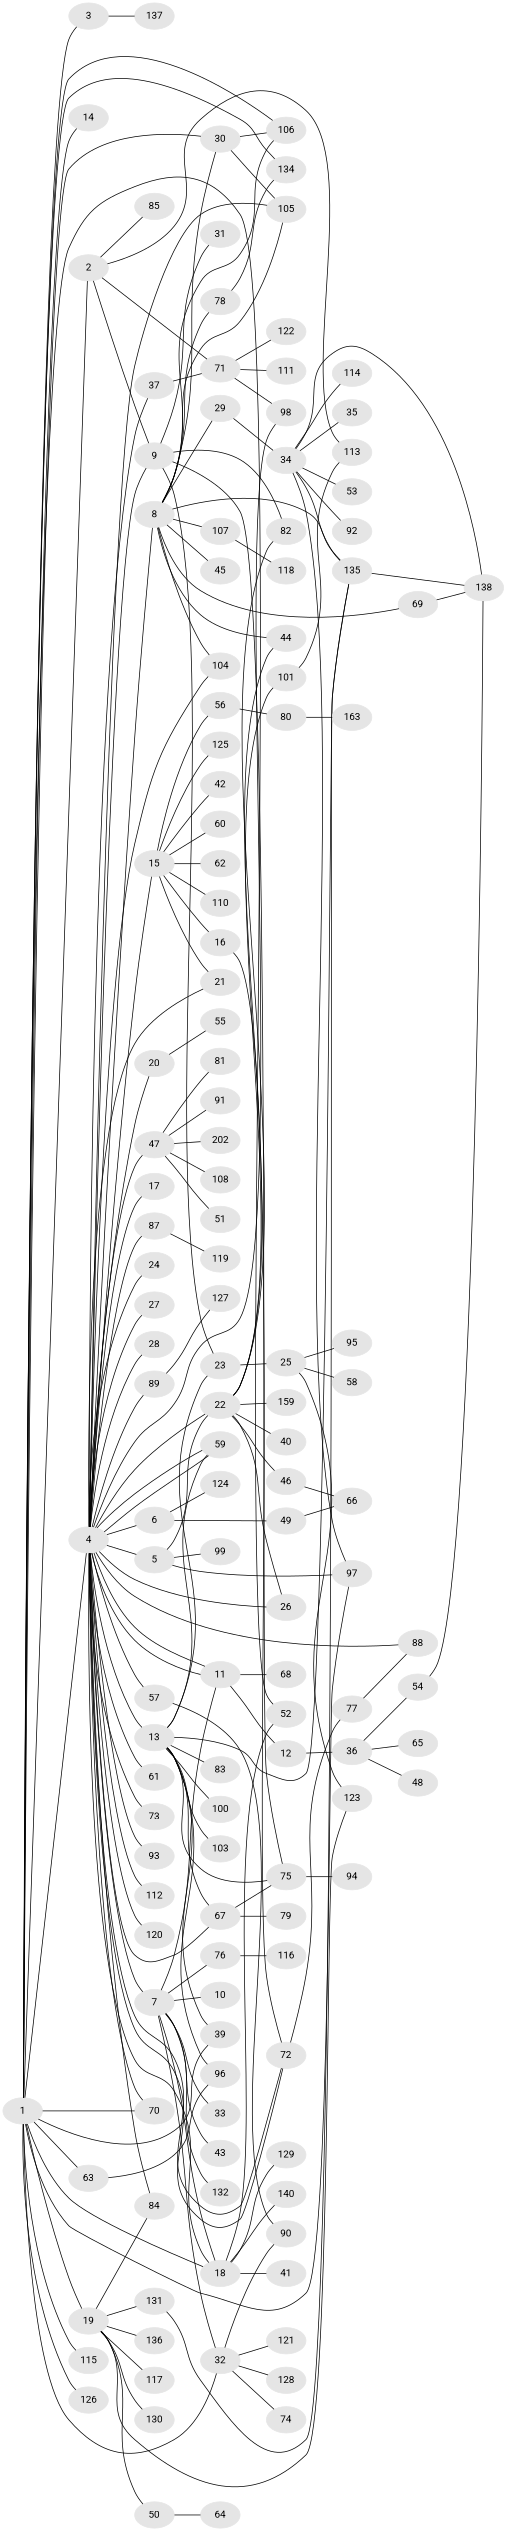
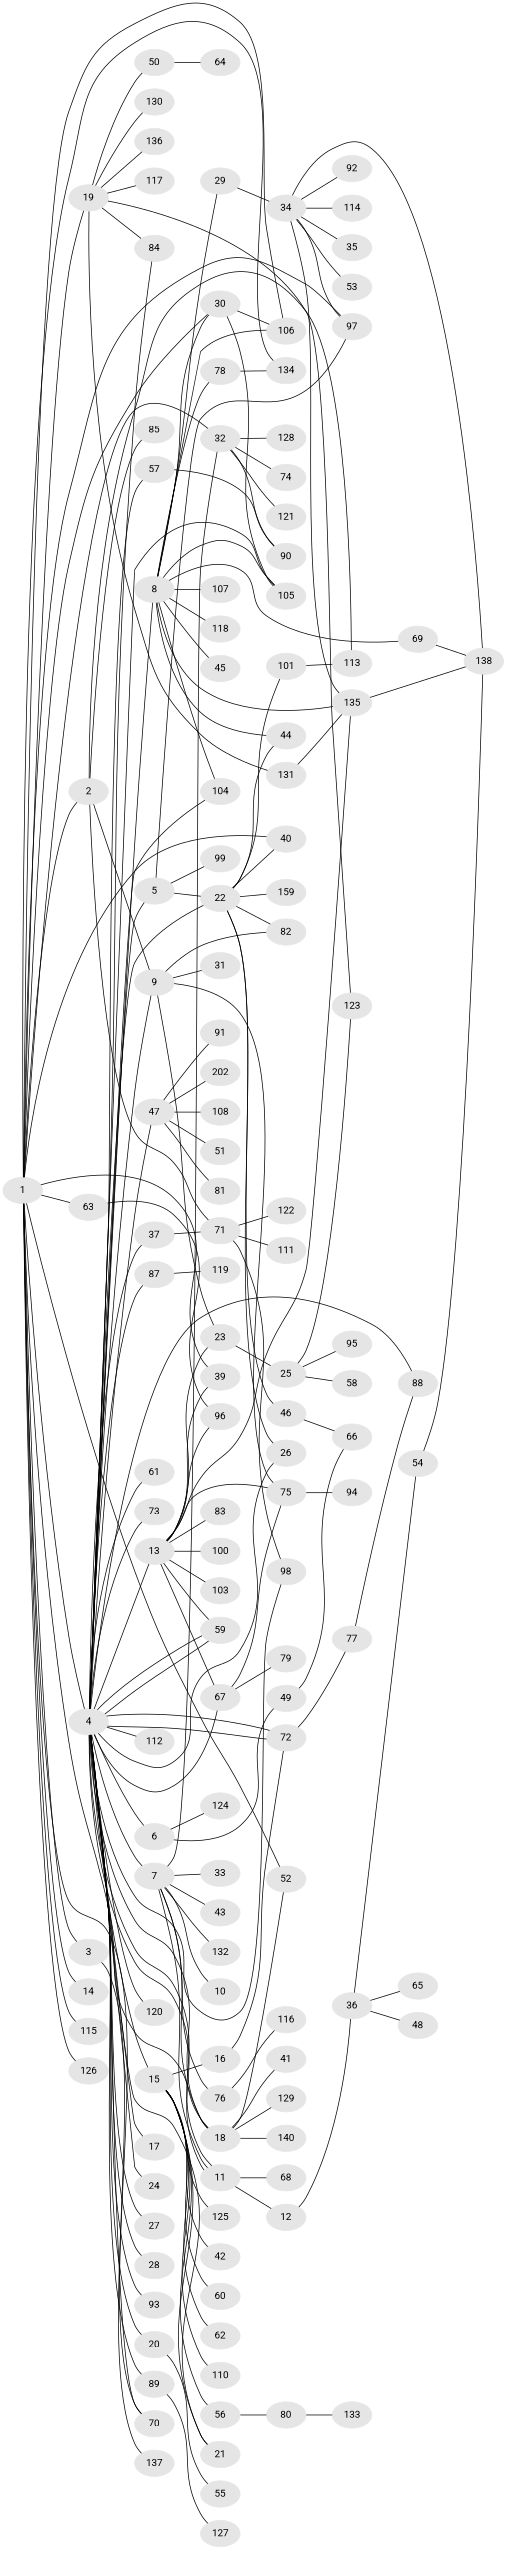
edge "107" -- "118": now "8" -- "118"
node "163": label "163" -> "133"
edge "40" -- "1": added
